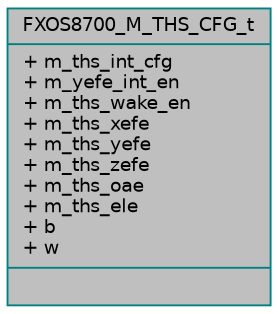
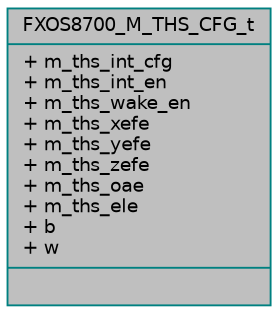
node "FXOS8700_M_THS_CFG_t": text "+ m_yefe_int_en" -> "+ m_ths_int_en"
